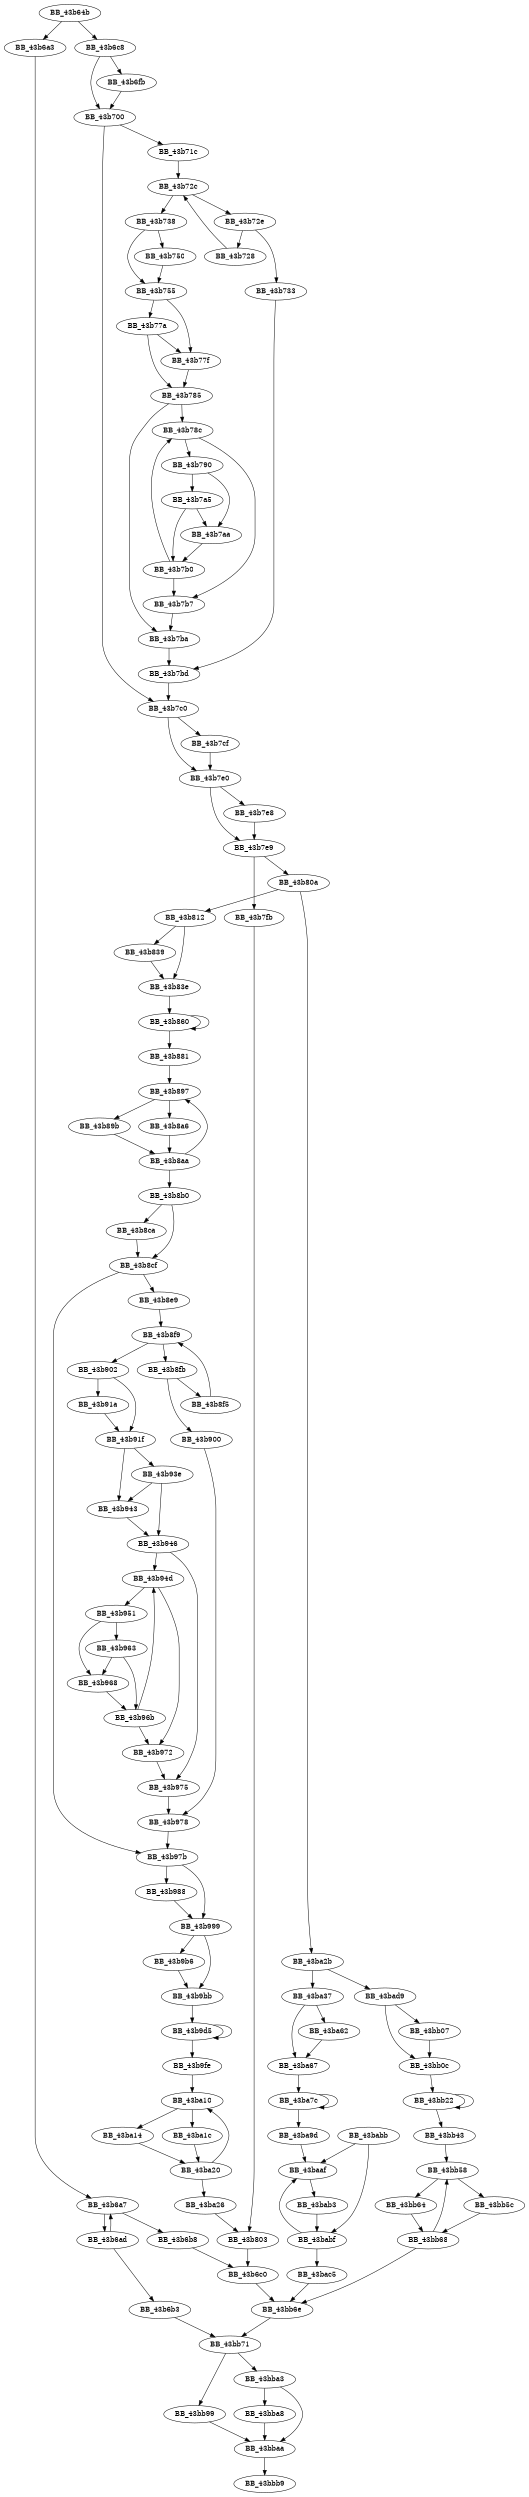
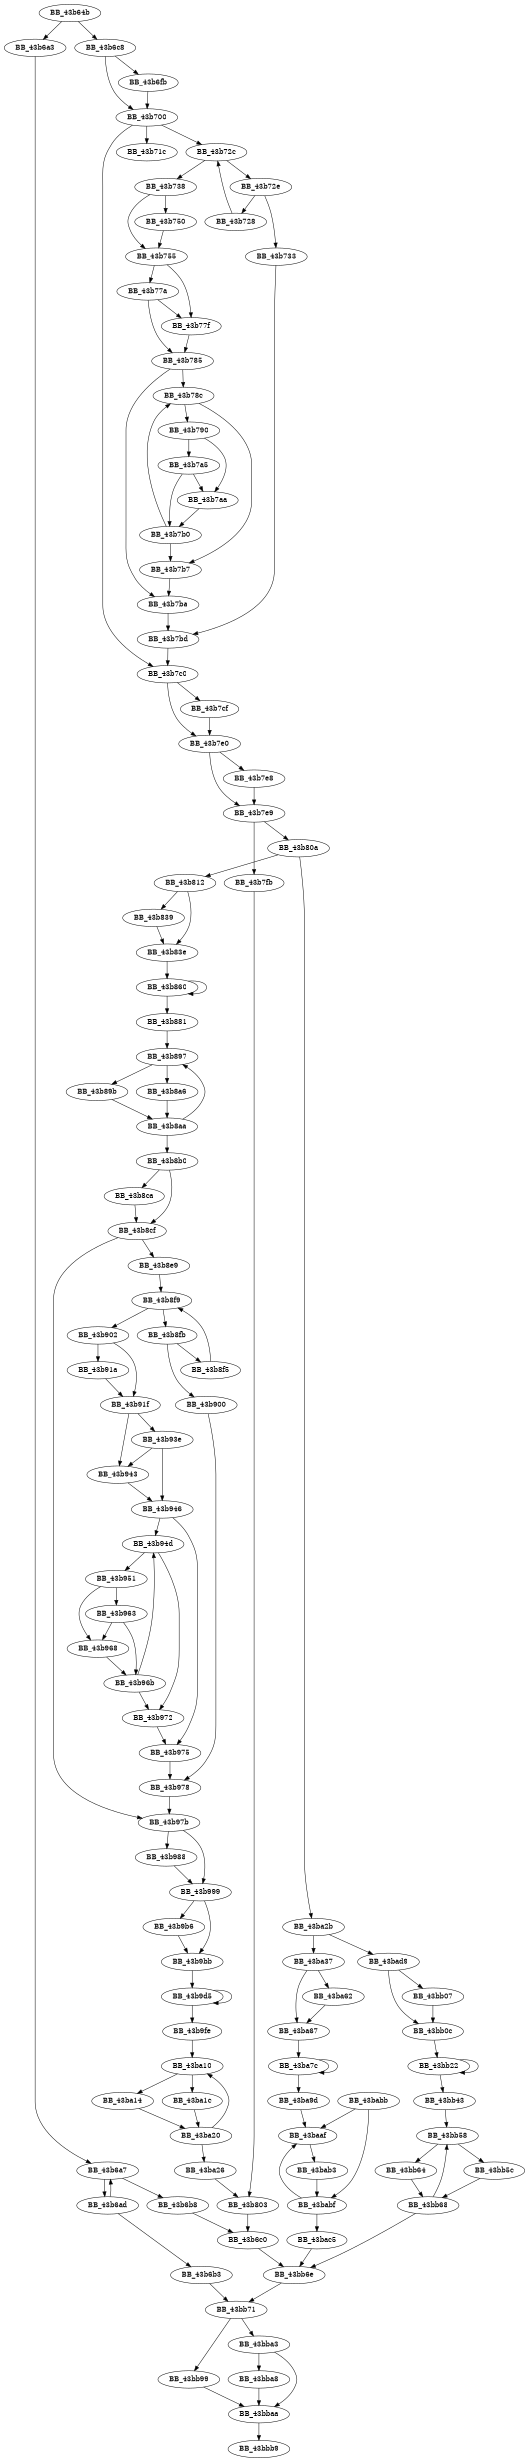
edge "BB_43b71c" -> "BB_43b72c": now "BB_43b700" -> "BB_43b72c"
